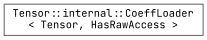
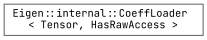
node "Tensor::internal::CoeffLoader < Tensor, HasRawAccess >": label "Tensor::internal::CoeffLoader < Tensor, HasRawAccess >" -> "Eigen::internal::CoeffLoader < Tensor, HasRawAccess >"
